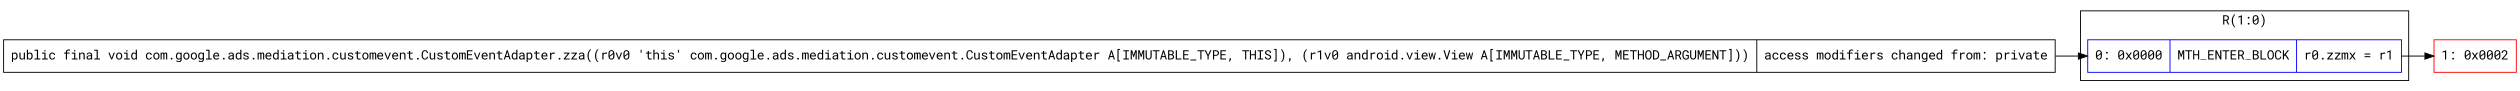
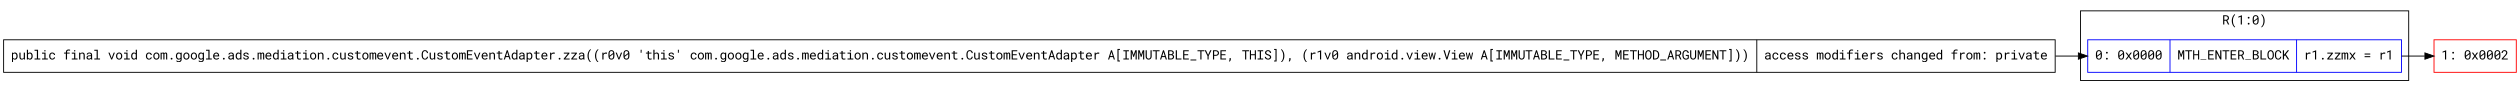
node "0: 0x0000": text "r0.zzmx = r1" -> "r1.zzmx = r1"
